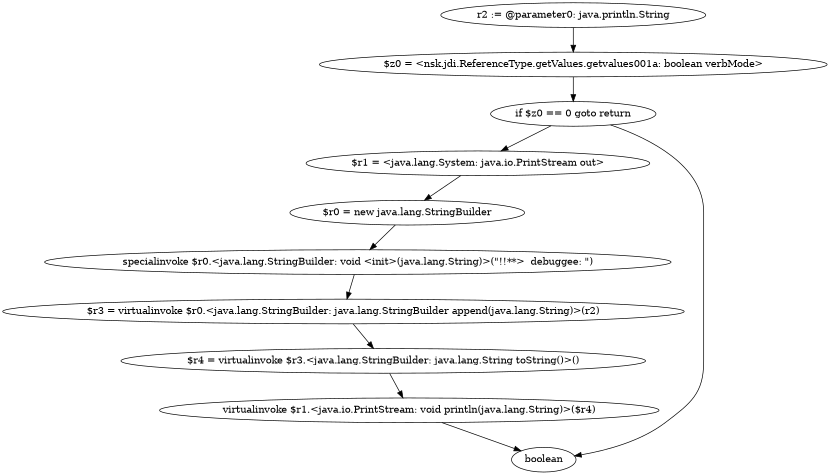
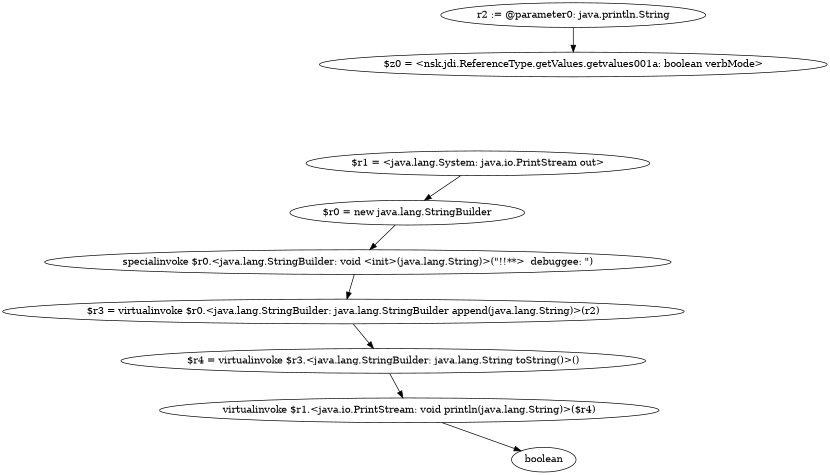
node "if $z0 == 0 goto return": removed
